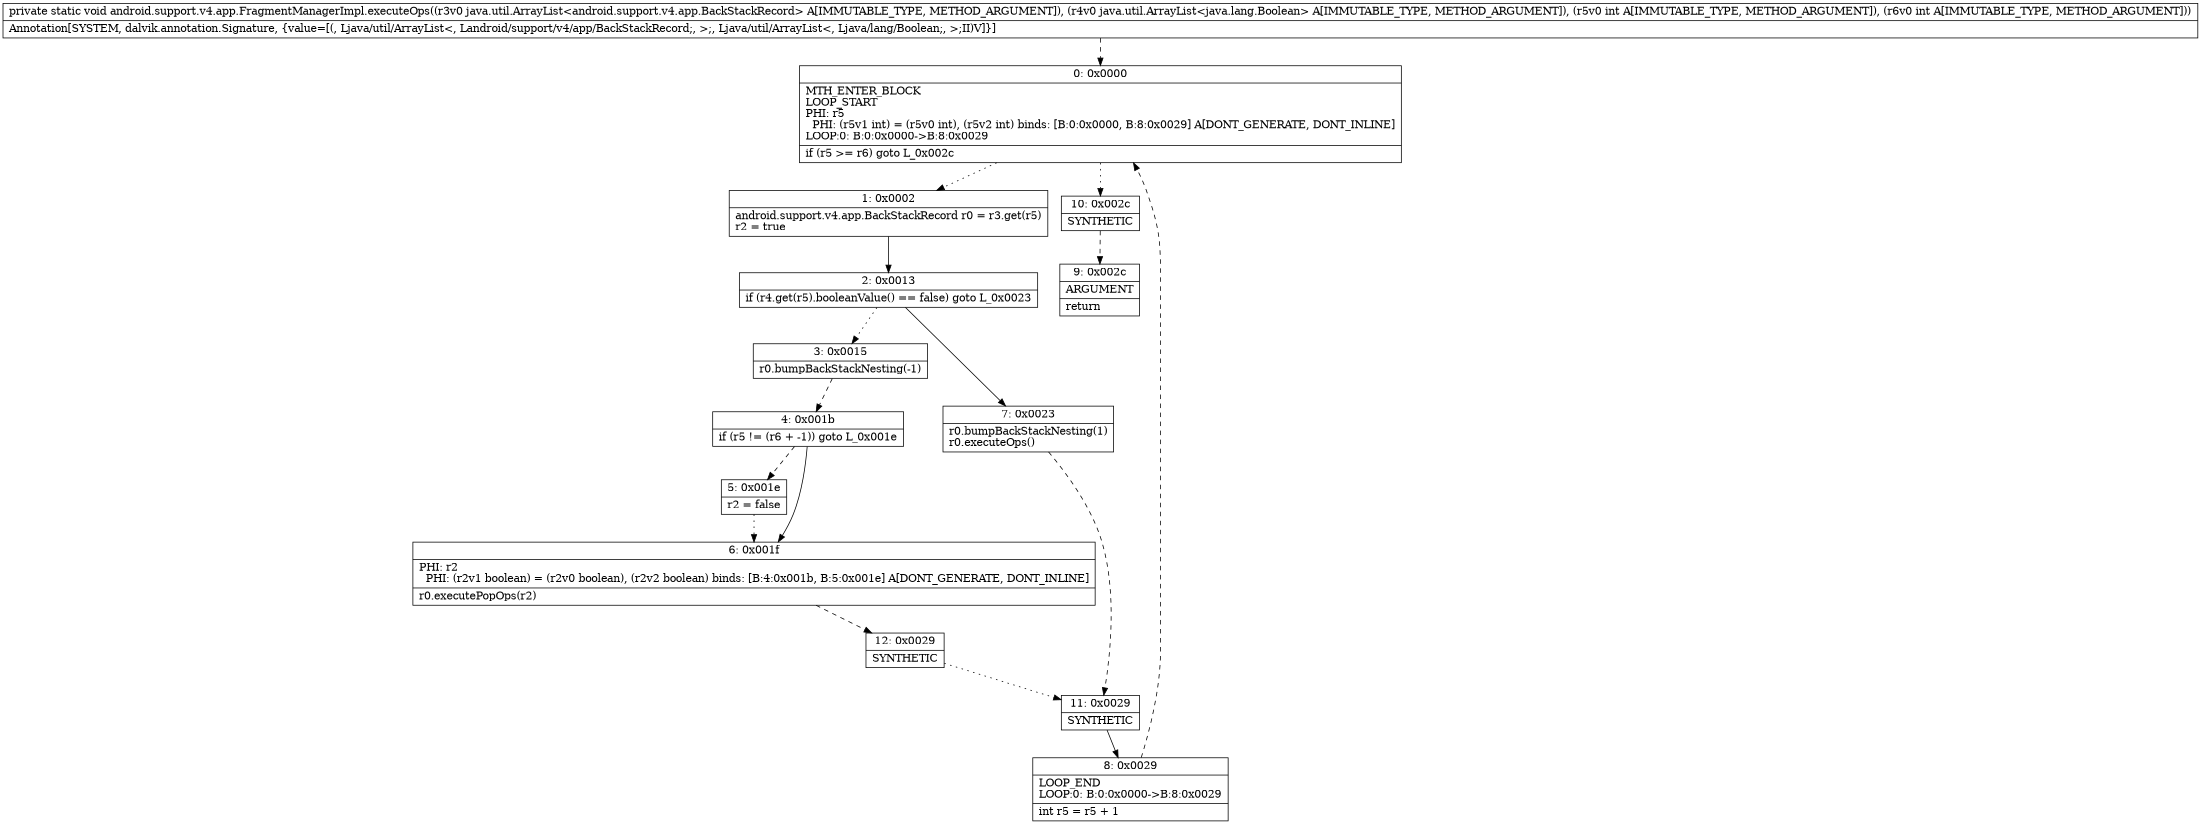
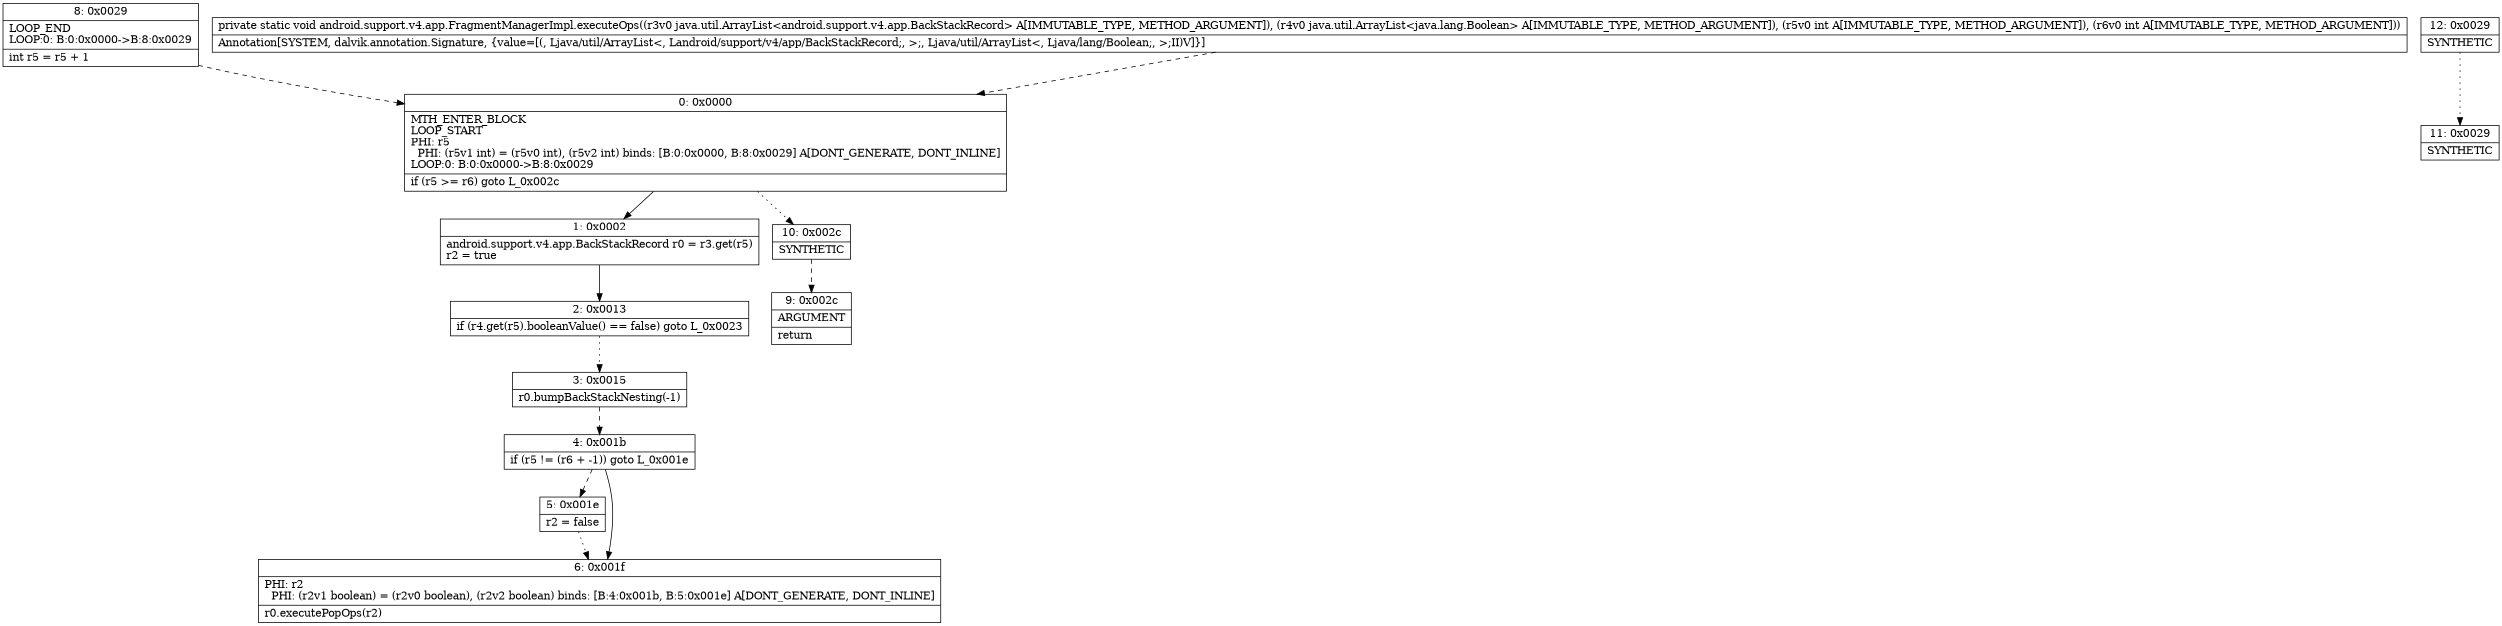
edge "0: 0x0000" -> "1: 0x0002": style dotted -> solid
node "7: 0x0023": removed
edge "6: 0x001f" -> "12: 0x0029": removed
edge "11: 0x0029" -> "8: 0x0029": removed
